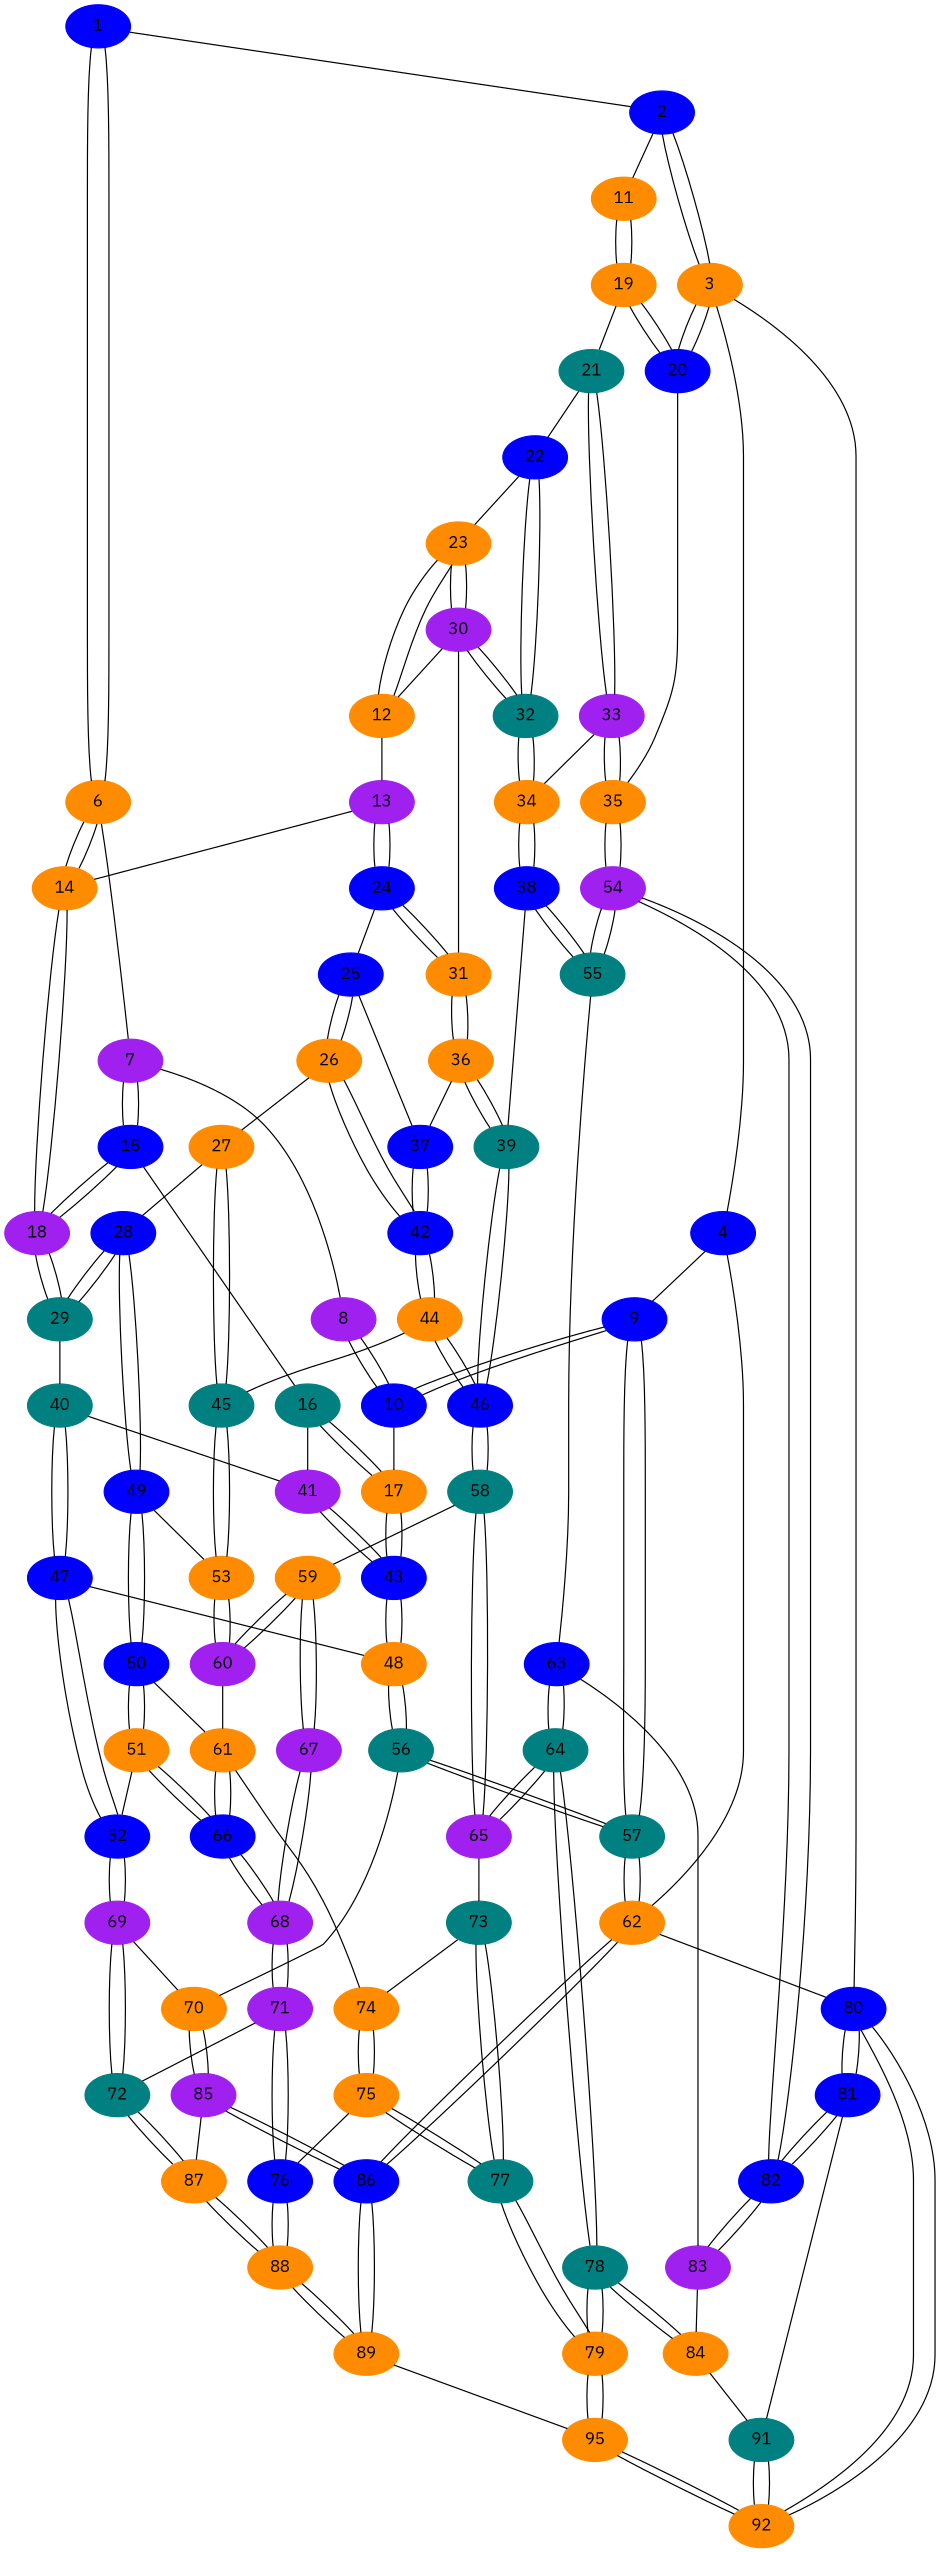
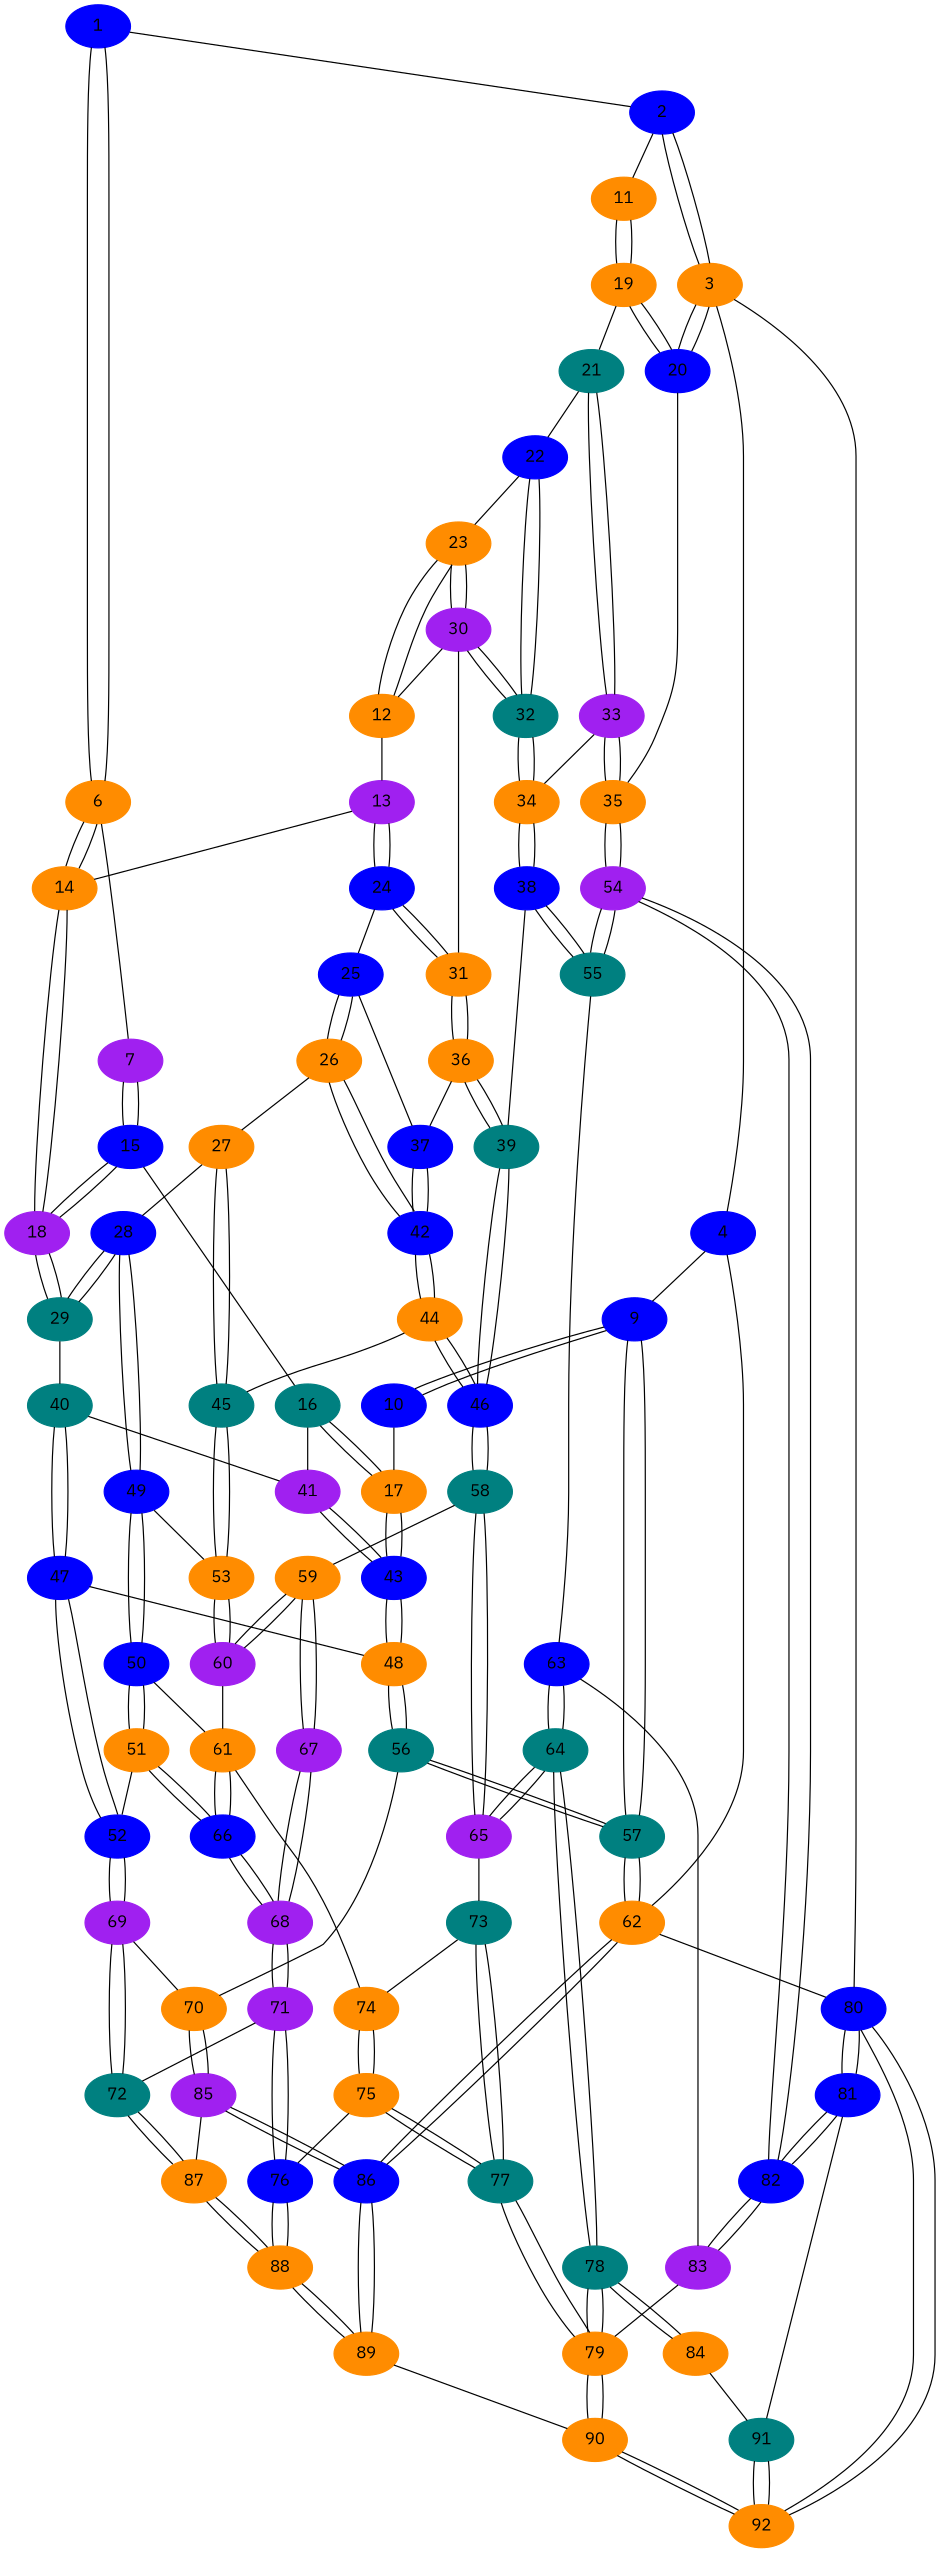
node "8": removed
edge "83" -- "84": now "83" -- "79"
node "95": label "95" -> "90"
